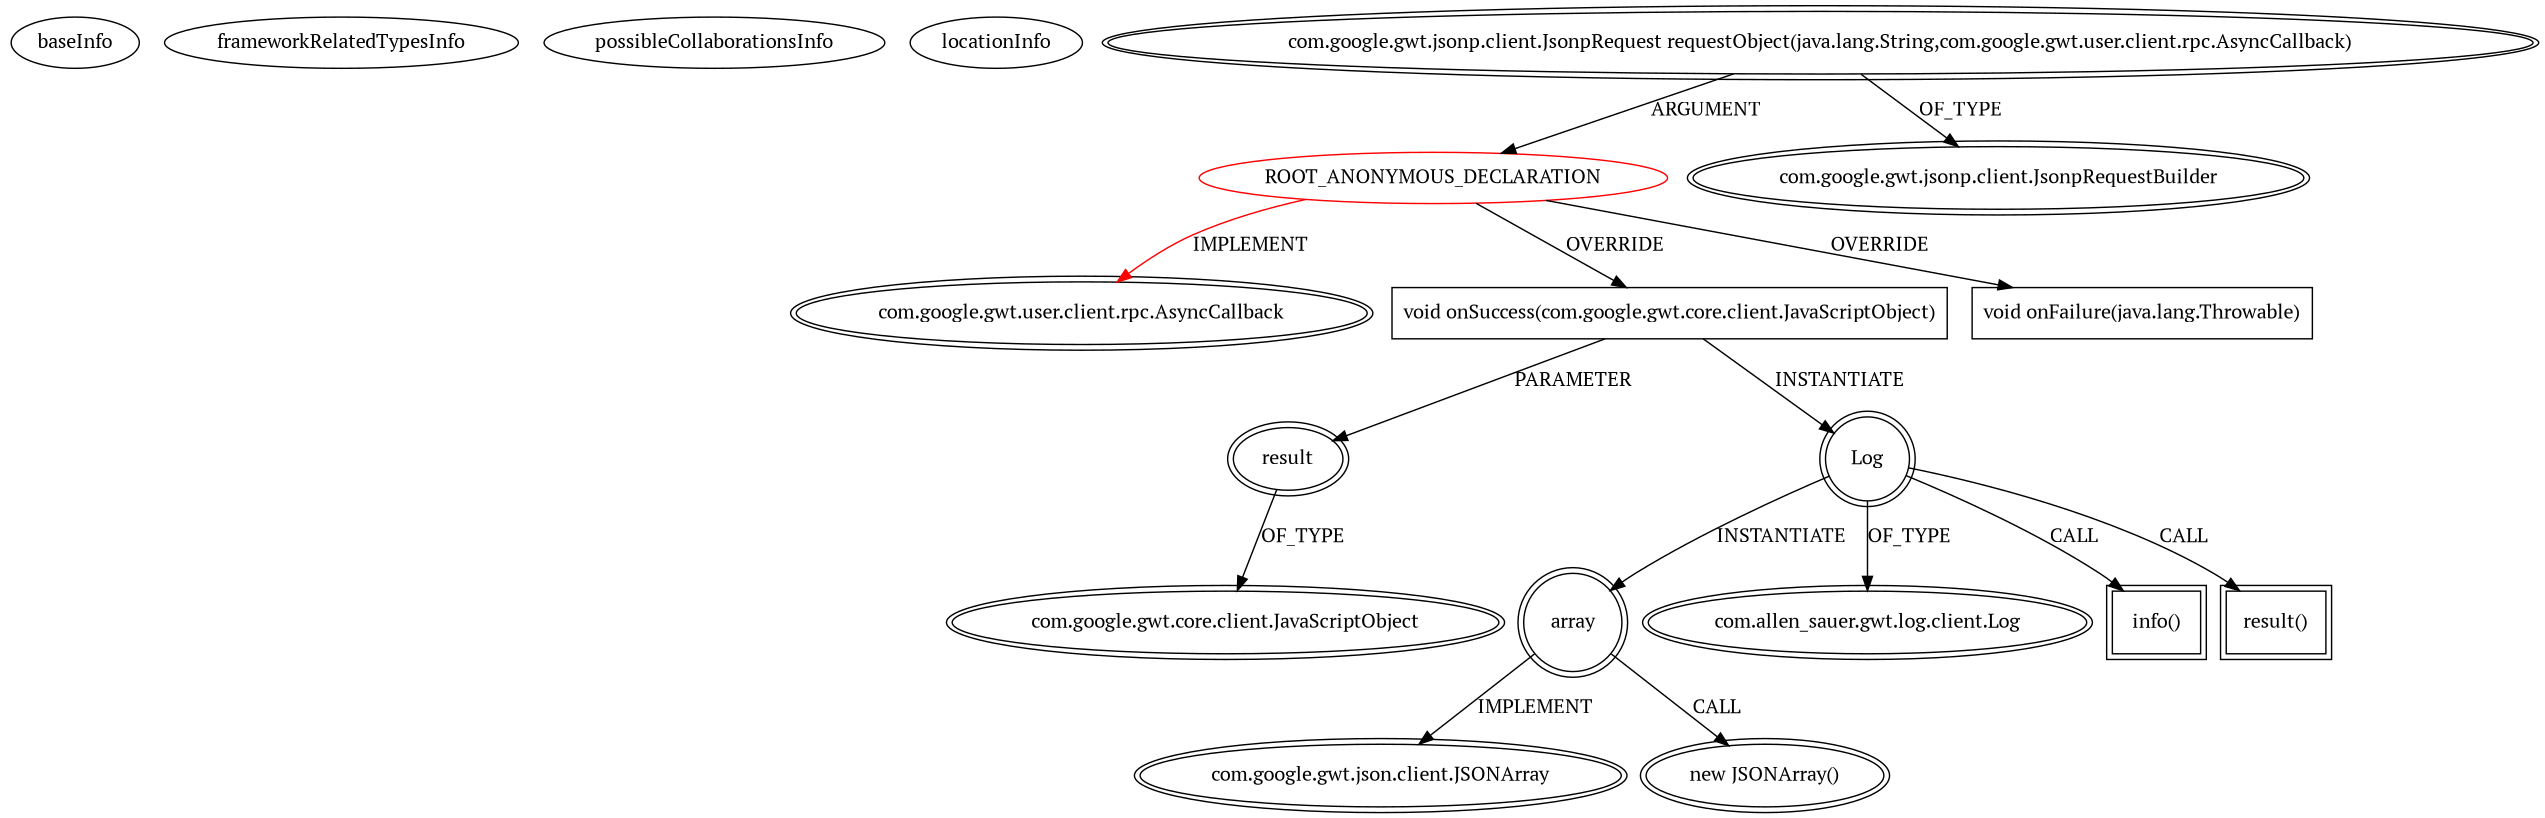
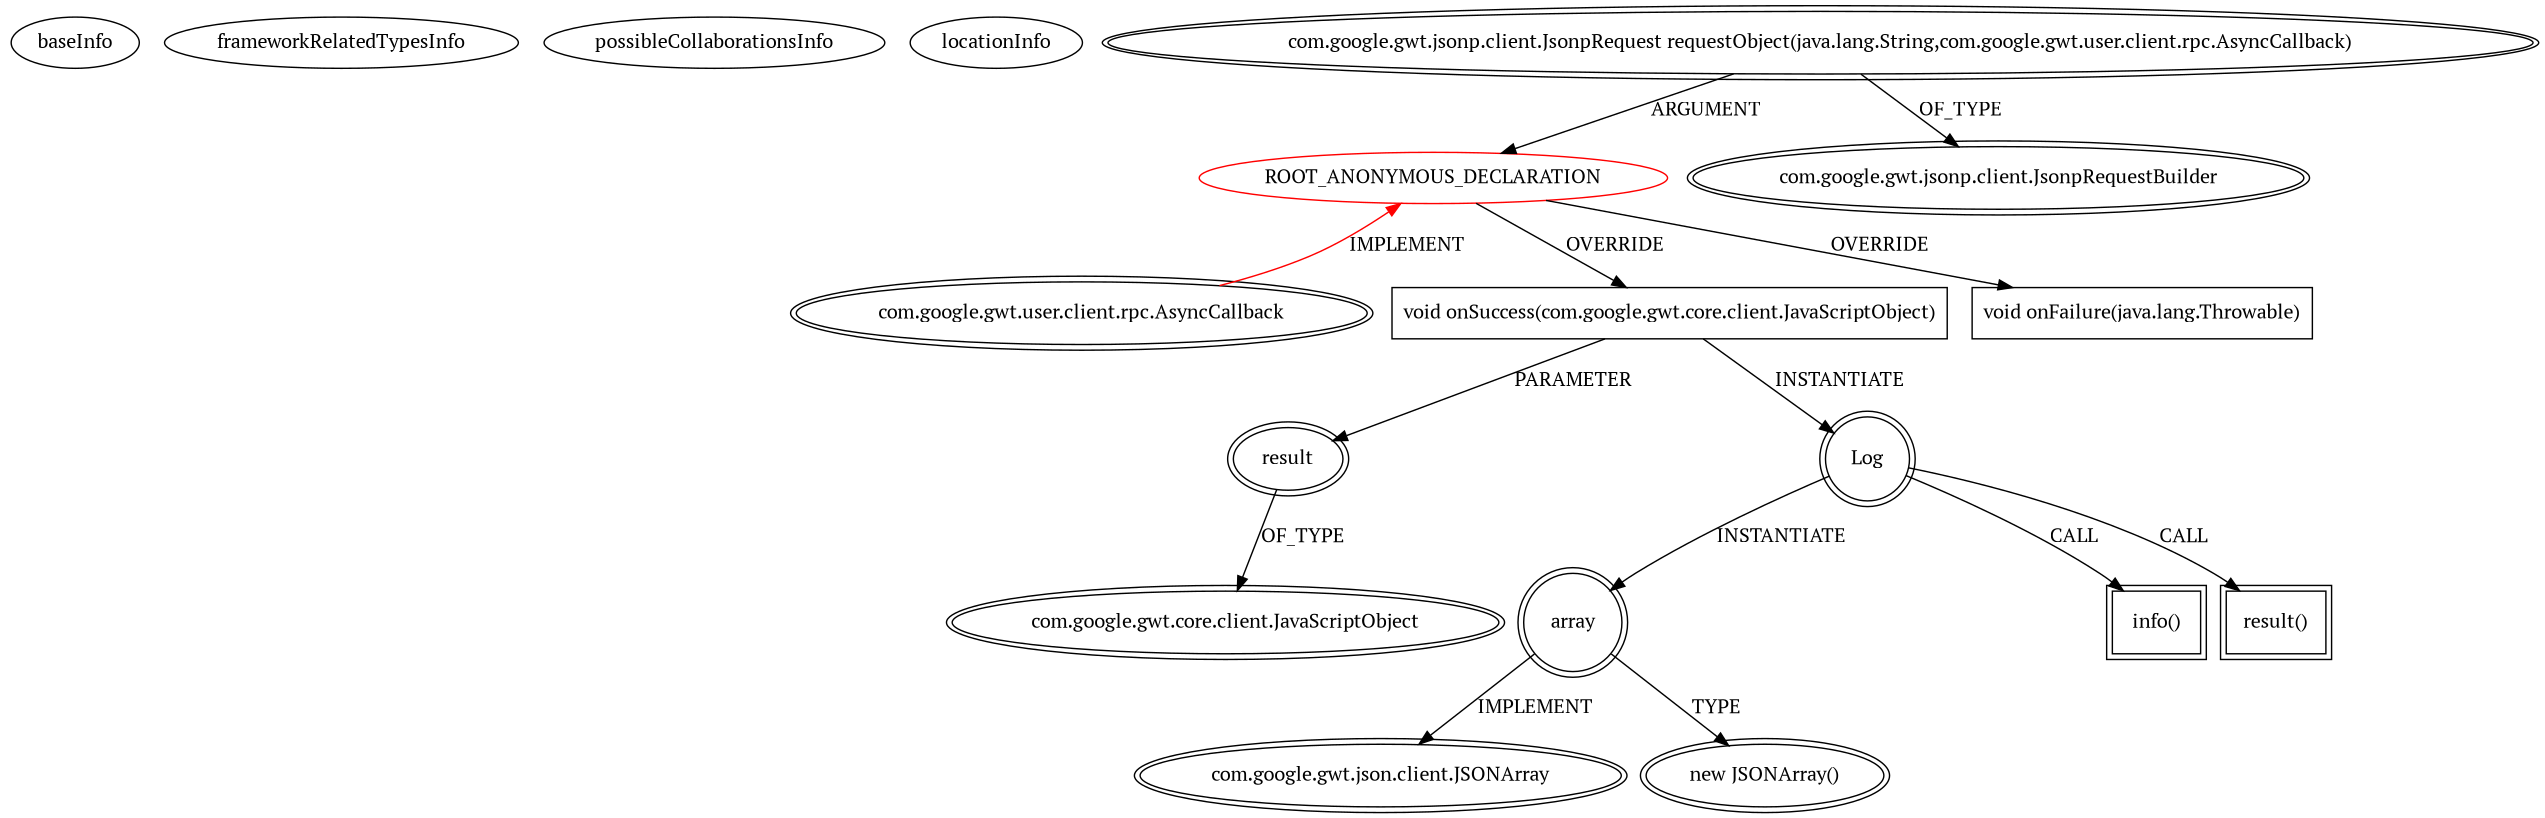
edge "ROOT_ANONYMOUS_DECLARATION" -> "com.google.gwt.user.client.rpc.AsyncCallback": reversed
node "com.allen_sauer.gwt.log.client.Log": removed
edge "array" -> "new JSONArray()": label "CALL" -> "TYPE"
